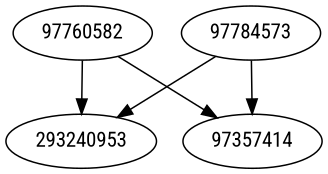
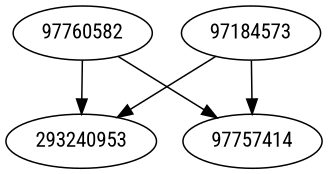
node "97784573": label "97784573" -> "97184573"
node "97357414": label "97357414" -> "97757414"
